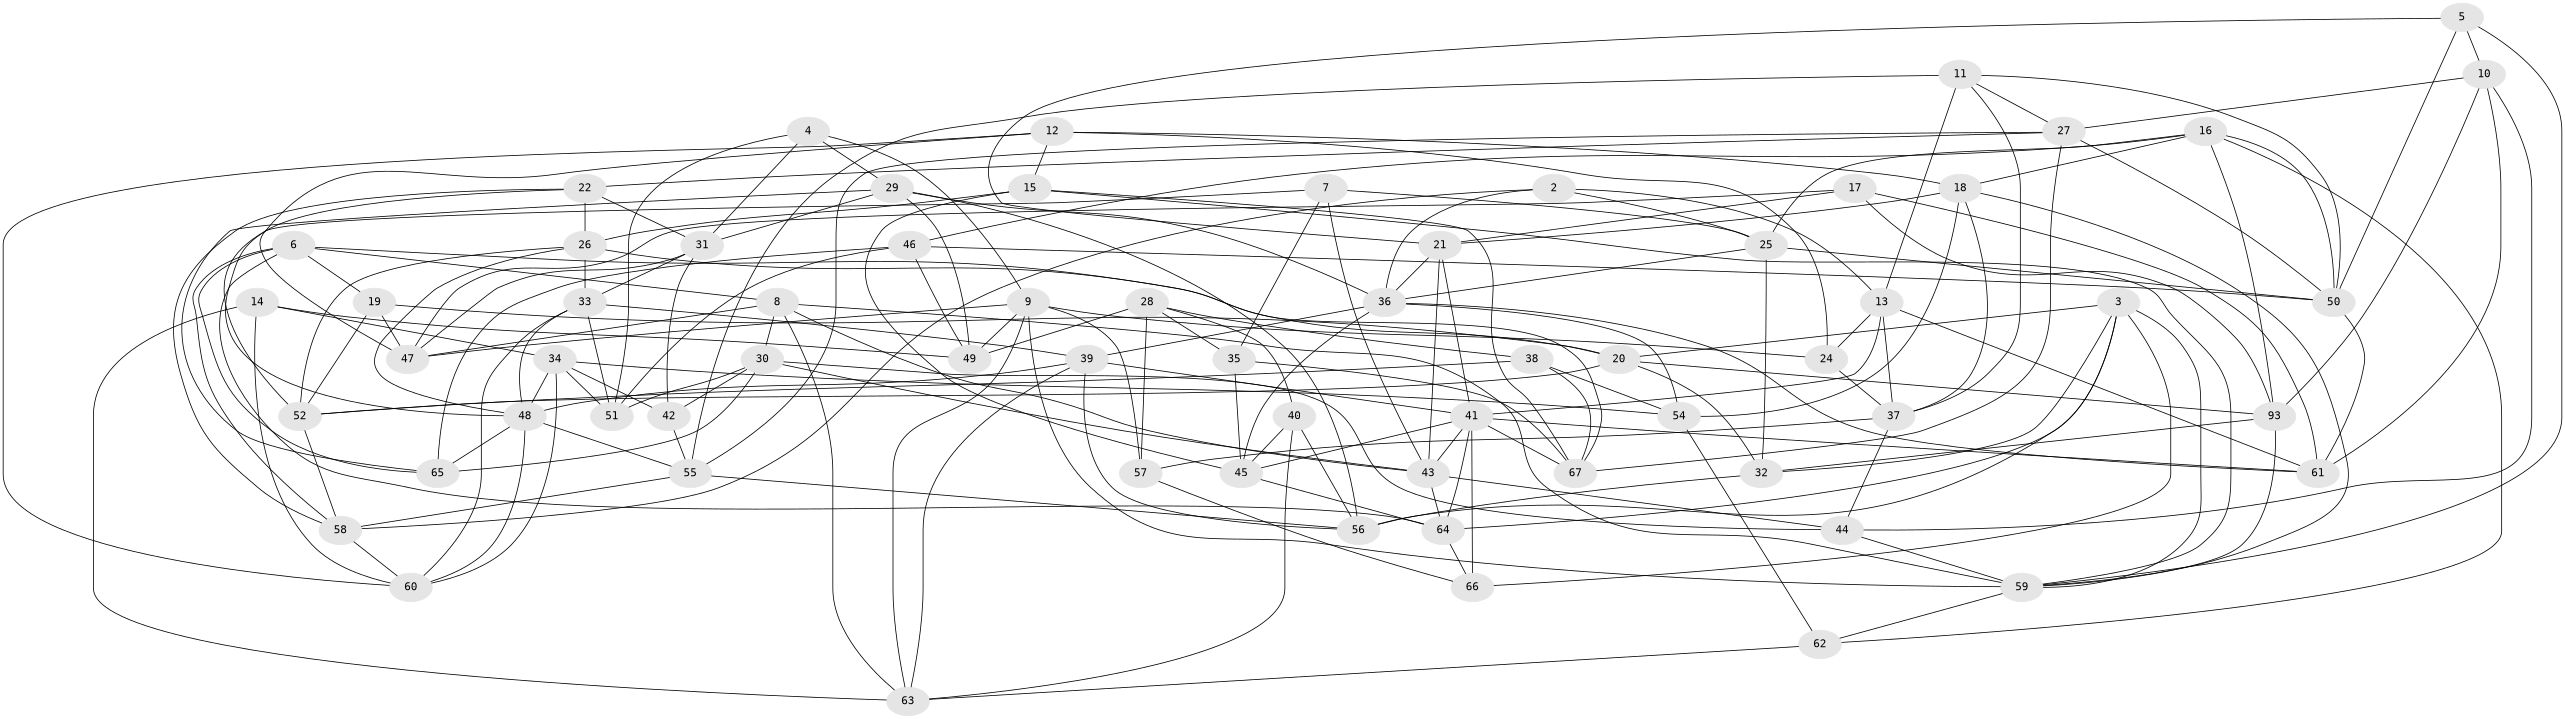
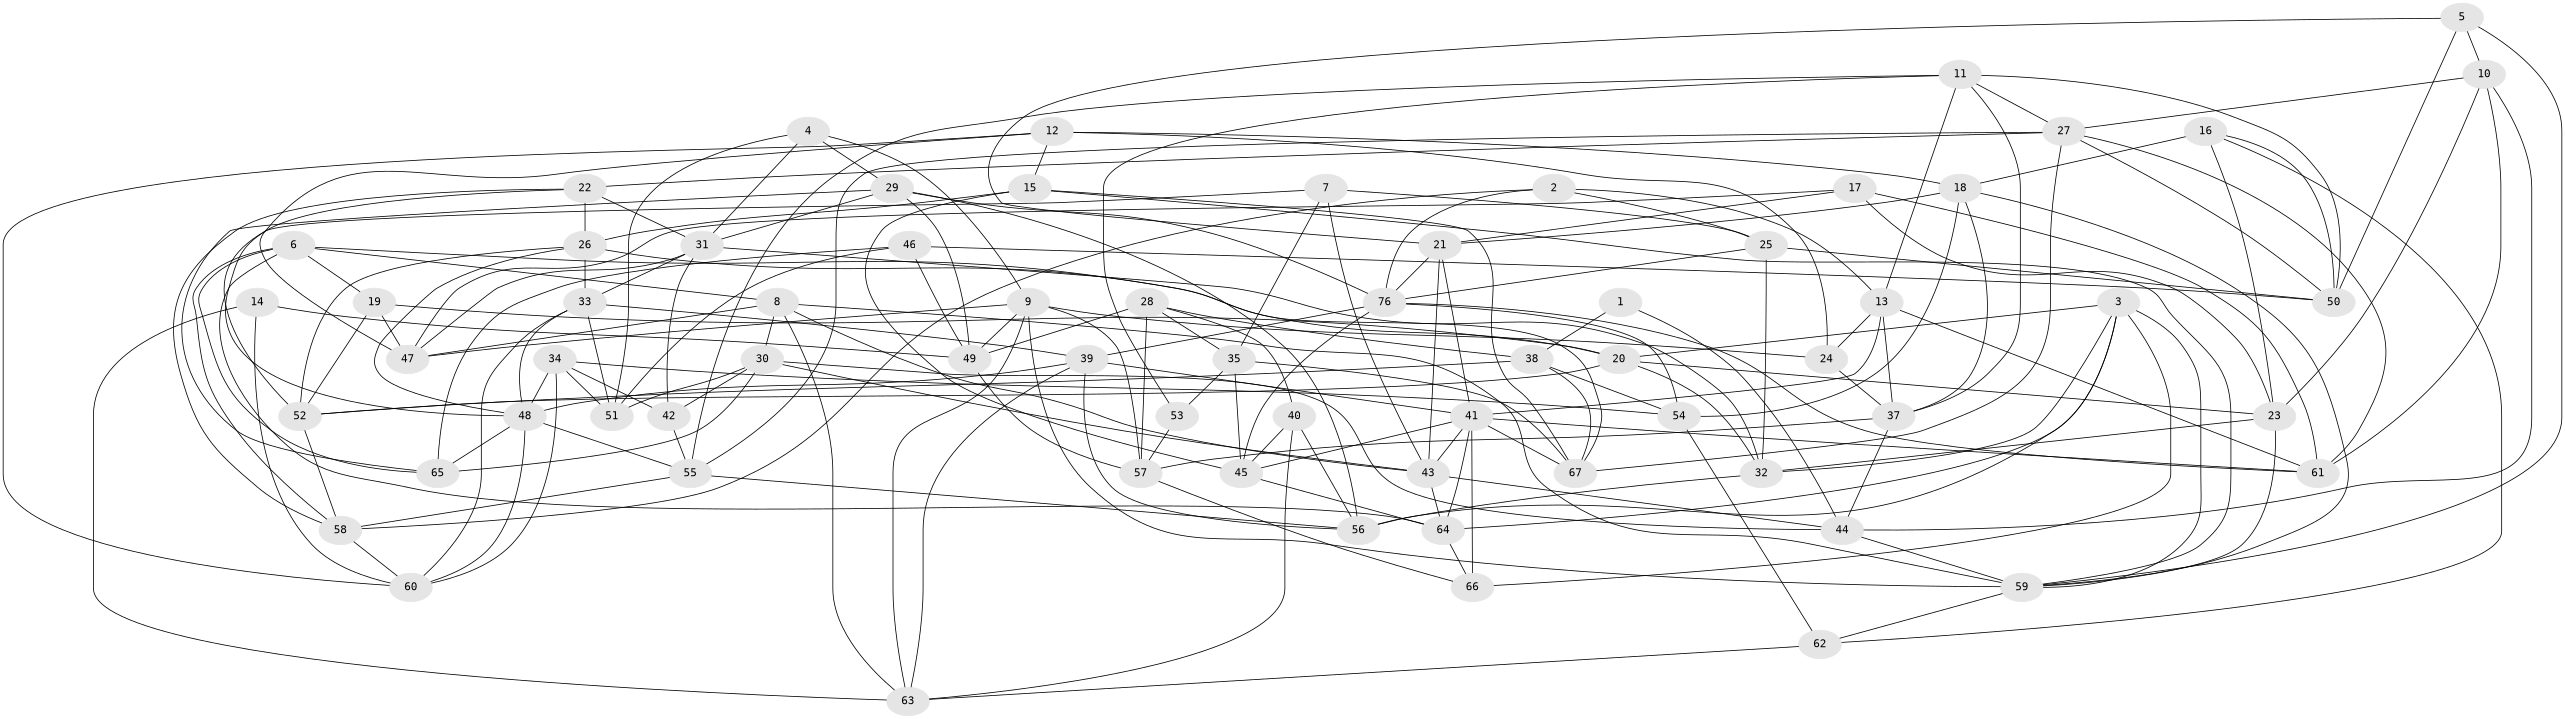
edge "16" -- "46": removed
edge "16" -- "25": removed
edge "31" -- "32": added
node "36": label "36" -> "76"
node "1": added
edge "14" -- "34": removed
edge "50" -- "61": now "27" -- "61"
node "53": added
node "93": label "93" -> "23"
edge "49" -- "57": added
